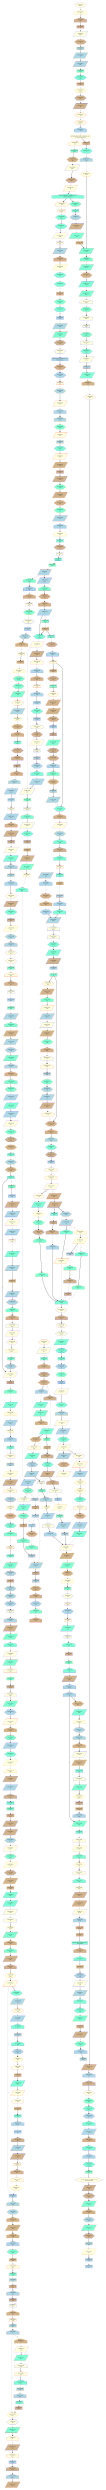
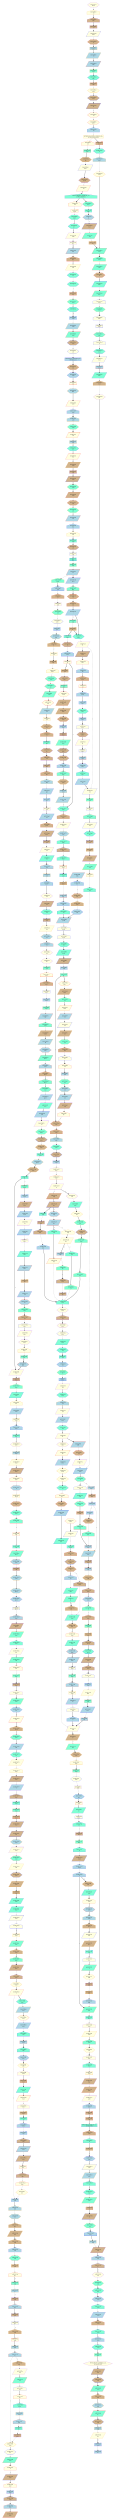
edge "0x00419cd4 movl" -> "0x00419f49 subl": now "0x00419f47 movl" -> "0x00419f49 subl"
